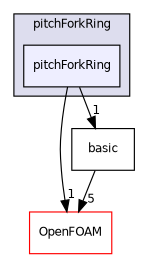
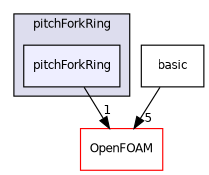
edge "pitchForkRing" -> "basic": removed
